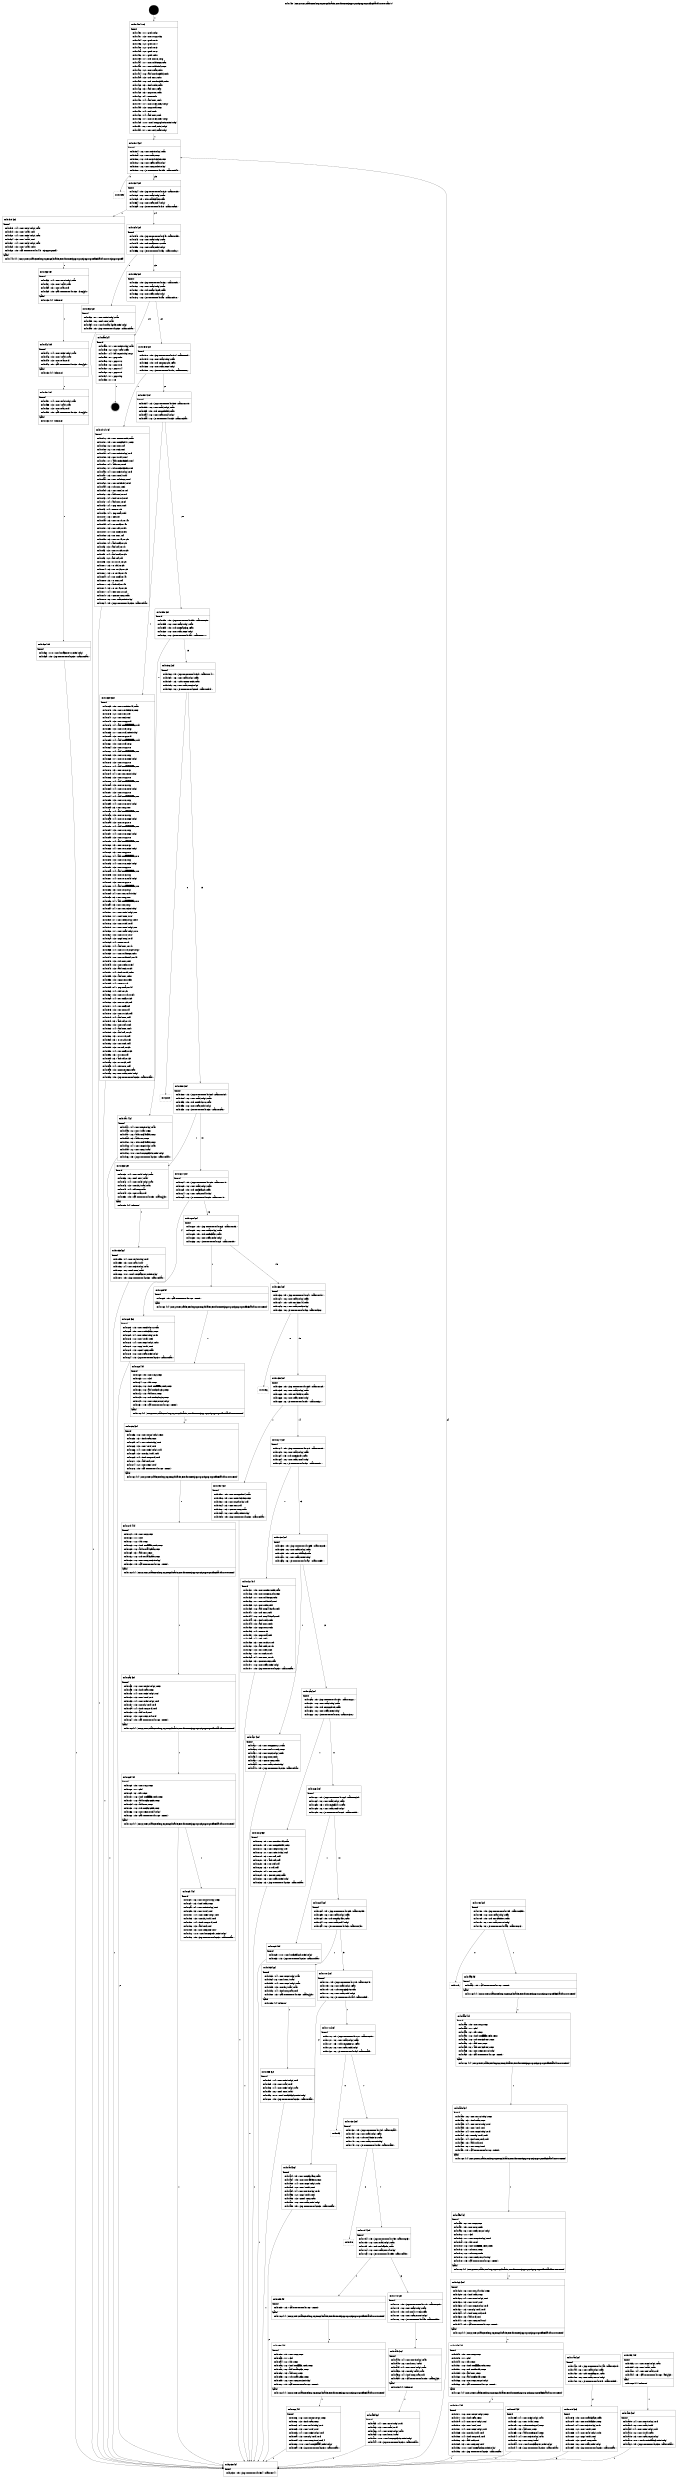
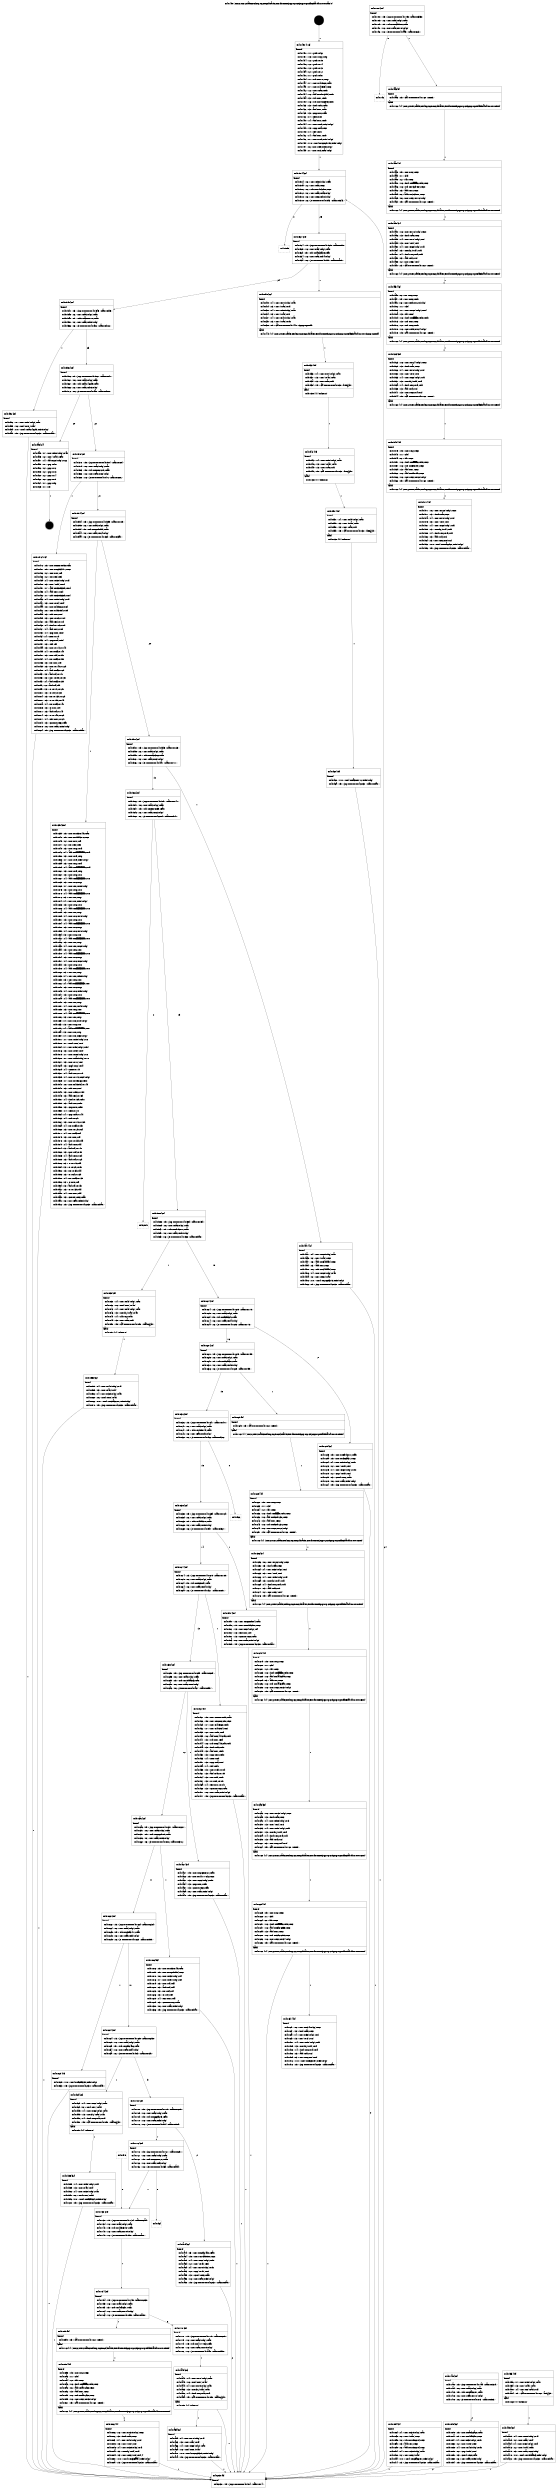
edge "0x401738 [28]" -> "0x401f7e": reversed
edge "0x401b71 [48]" -> "0x402030 [5]": now "0x401a45 [26]" -> "0x402030 [5]"
